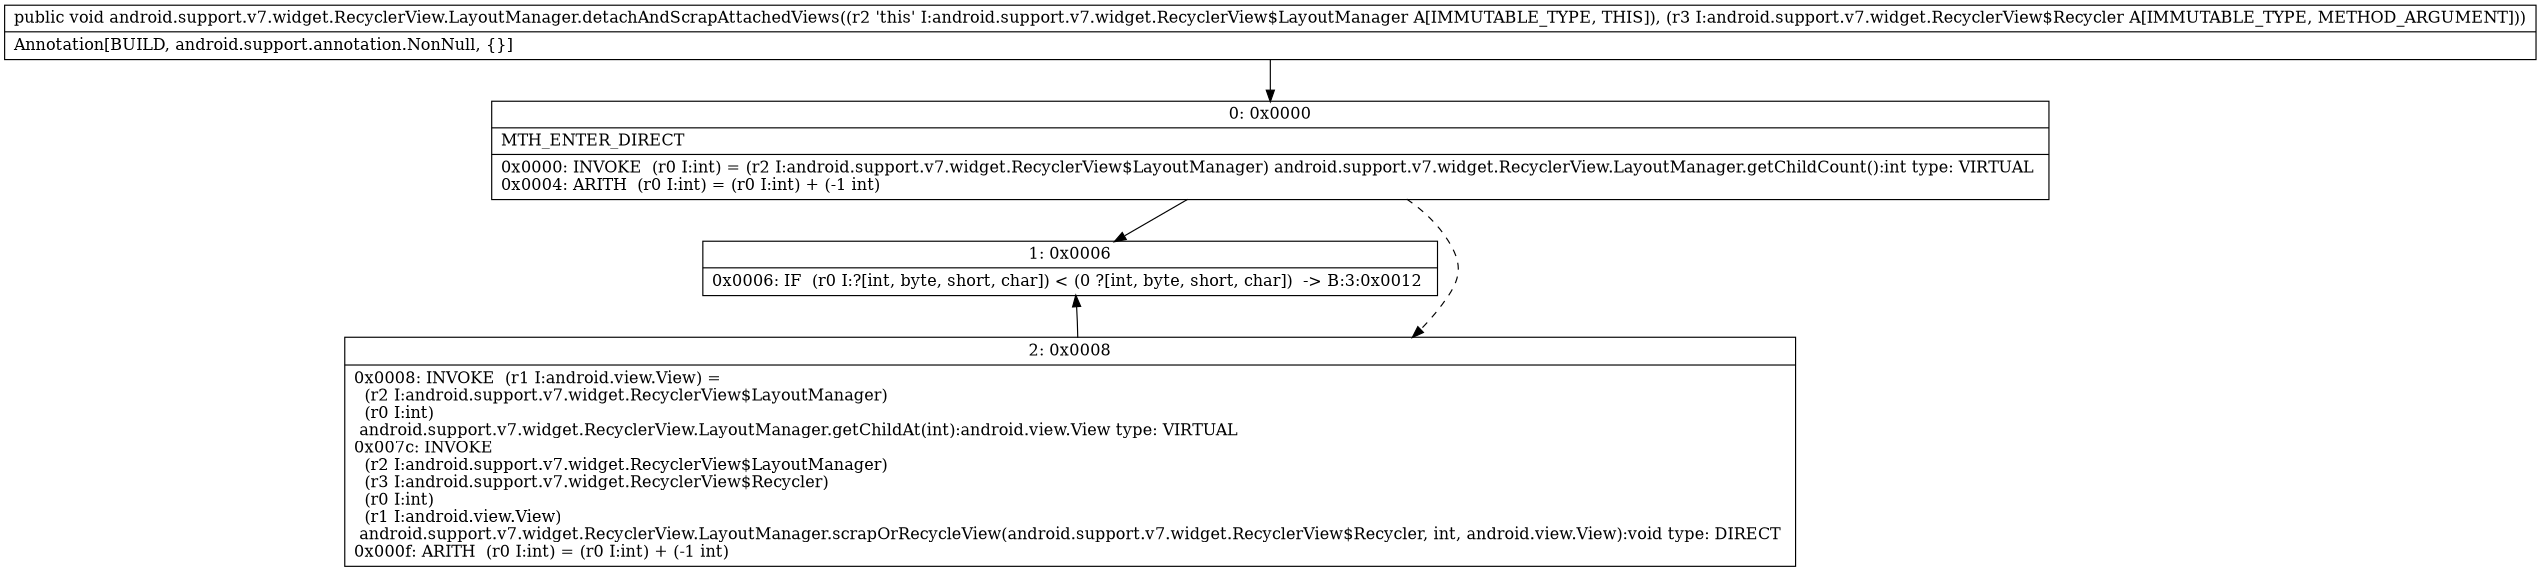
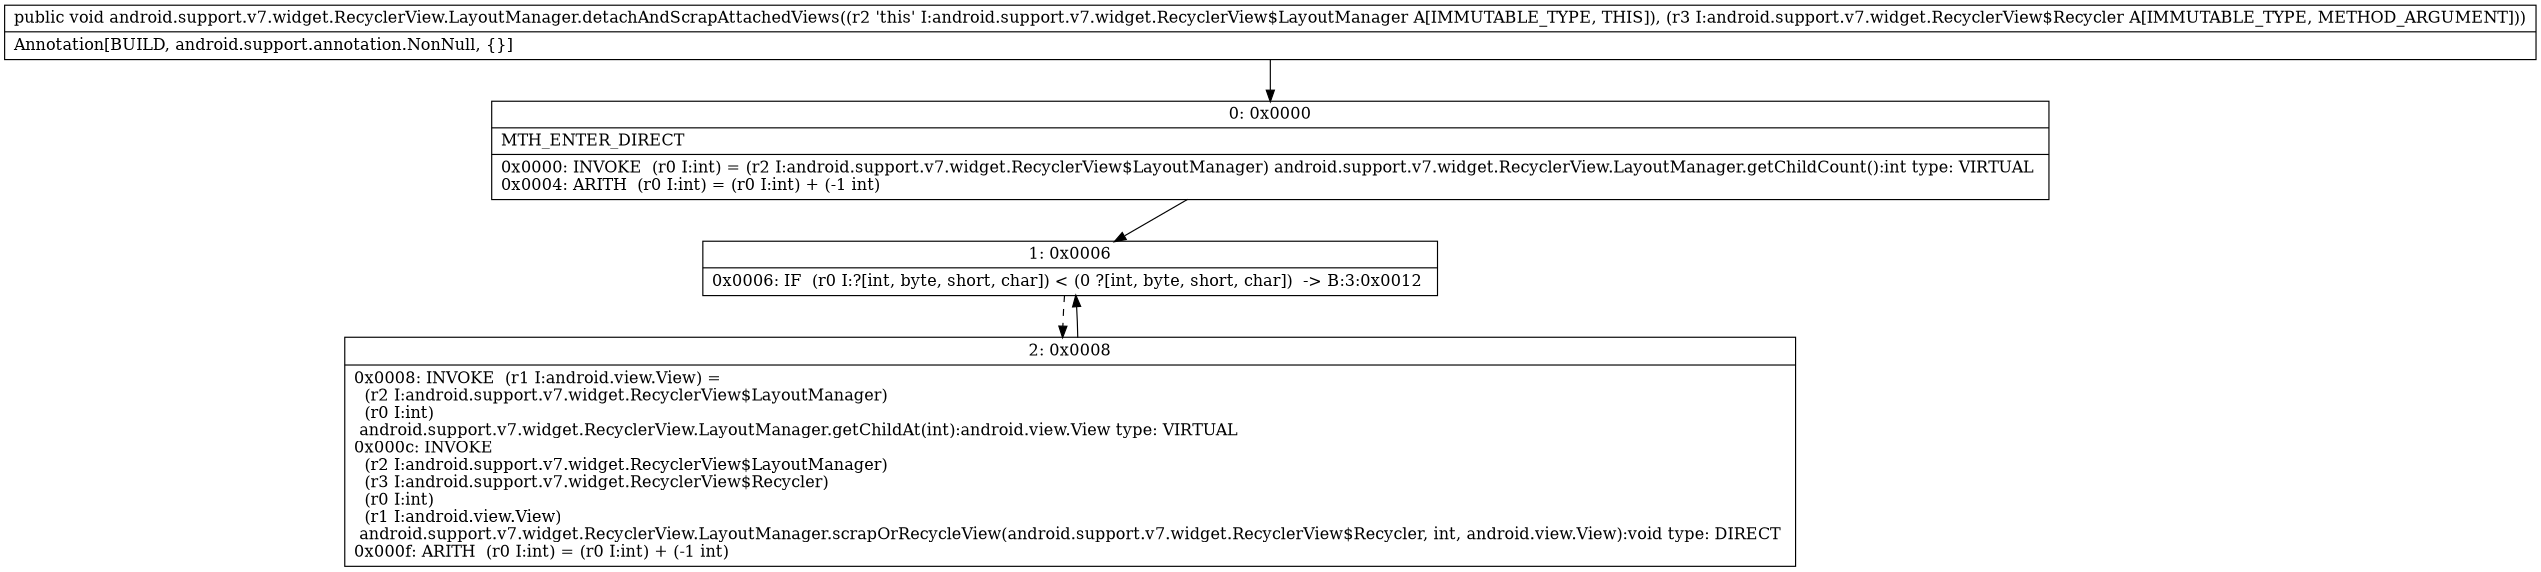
edge "0: 0x0000" -> "2: 0x0008": now "1: 0x0006" -> "2: 0x0008"
node "2: 0x0008": text "0x007c: INVOKE" -> "0x000c: INVOKE"
